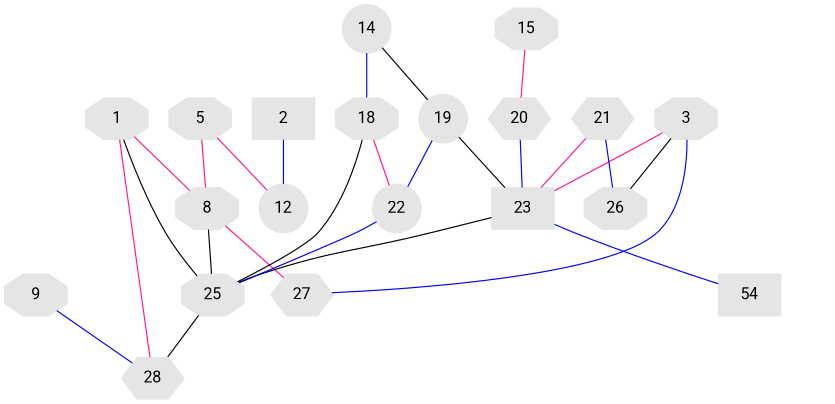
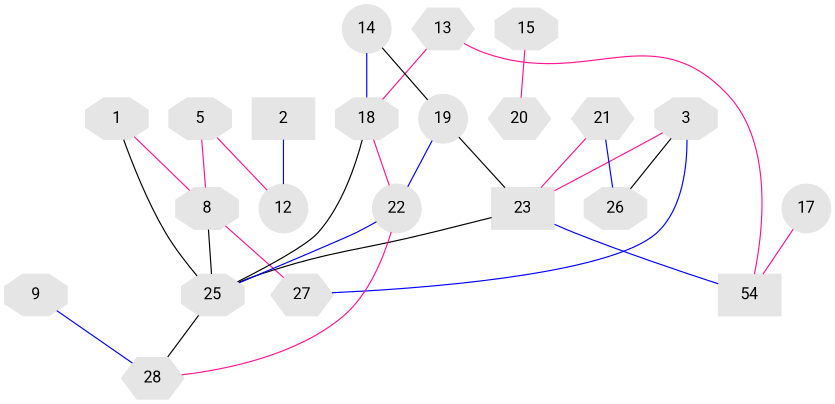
node "13": added
edge "20" -- "23": removed
node "17": added
edge "1" -- "28": now "22" -- "28"
